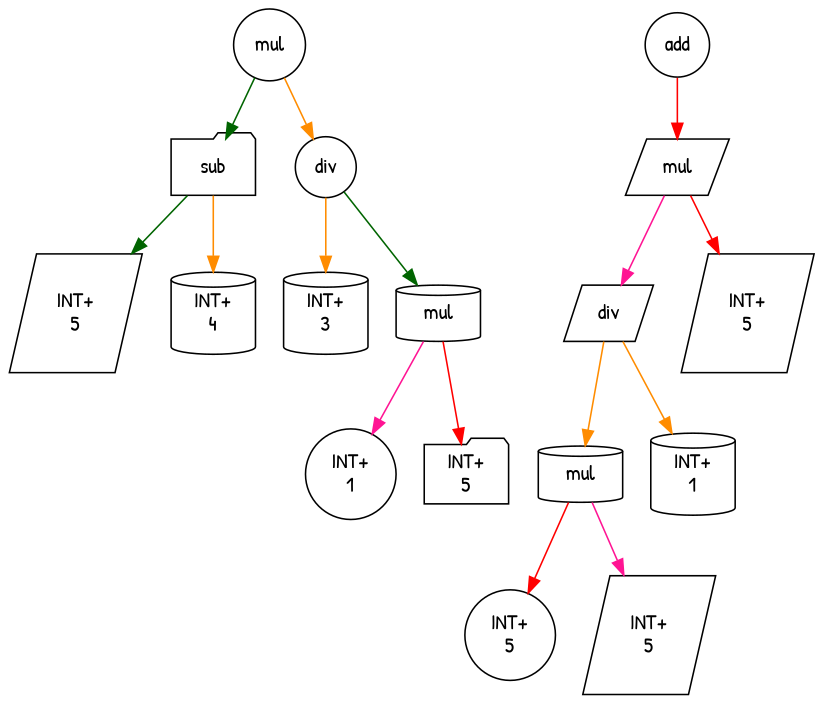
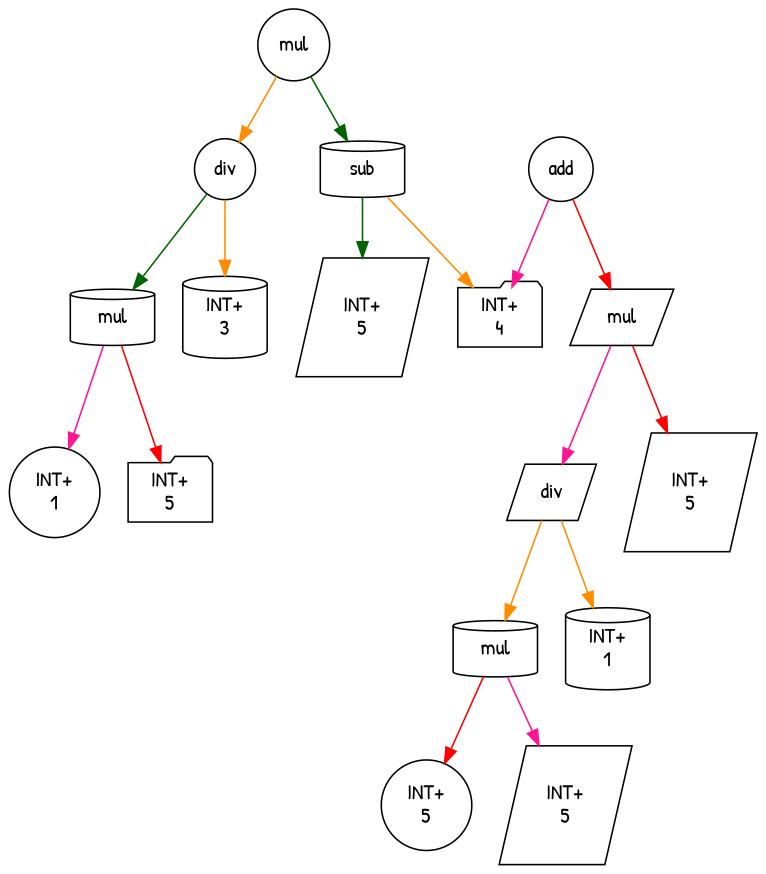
node "sub": shape folder -> cylinder
edge "add" -> "INT+ 4": added
node "INT+ 4": shape cylinder -> folder
